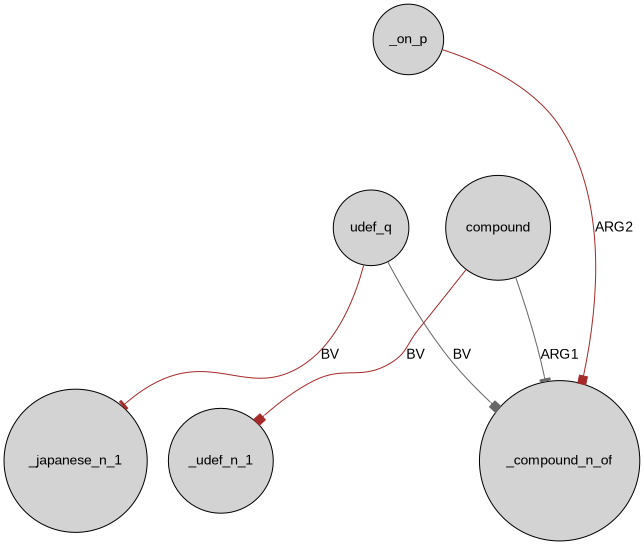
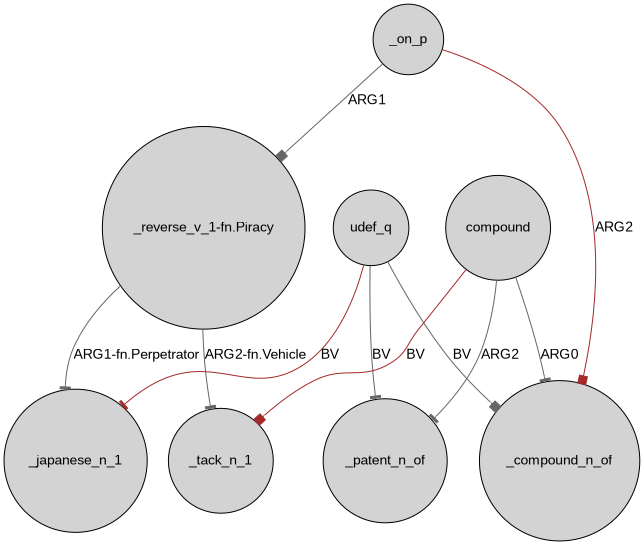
node "_reverse_v_1-fn.Piracy": added
edge "compound" -> "_compound_n_of": label "ARG1" -> "ARG0"
node "_udef_n_1": label "_udef_n_1" -> "_tack_n_1"
node "_patent_n_of": added
